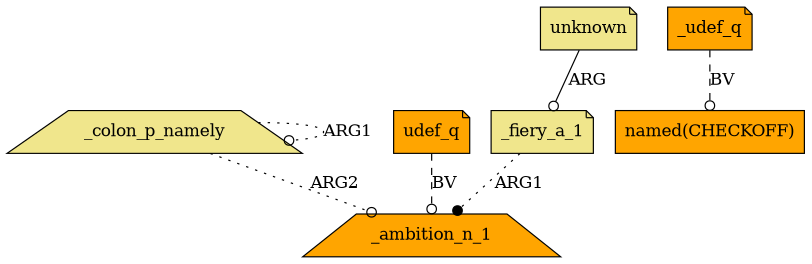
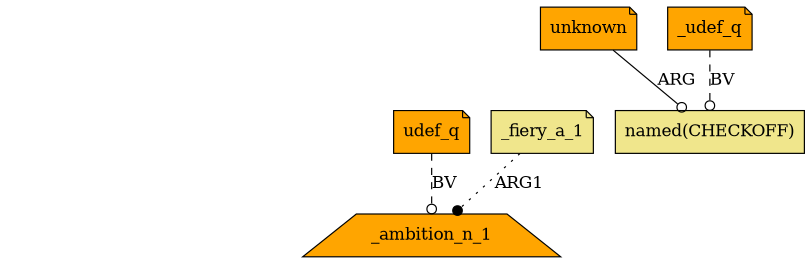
node "unknown": fillcolor khaki -> orange
edge "unknown" -> "_fiery_a_1": now "unknown" -> "named(CHECKOFF)"
node "_colon_p_namely": removed
node "named(CHECKOFF)": fillcolor orange -> khaki
